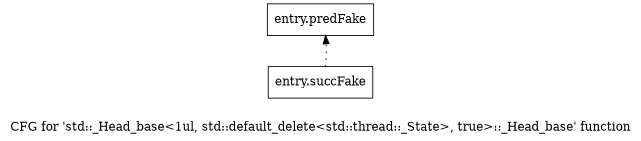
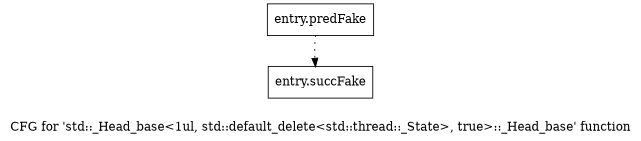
edge "entry.succFake" -> "entry.predFake": reversed
